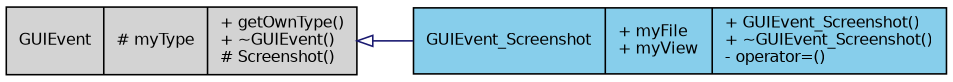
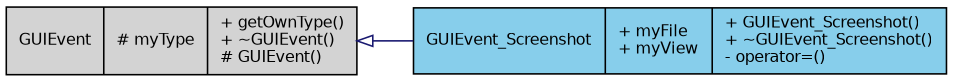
node "GUIEvent": text "# Screenshot()" -> "# GUIEvent()"
